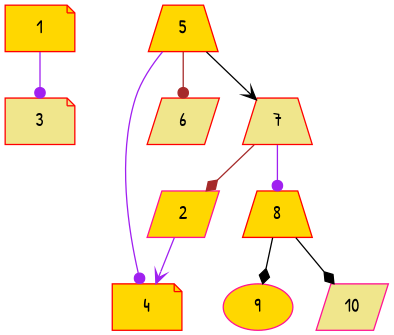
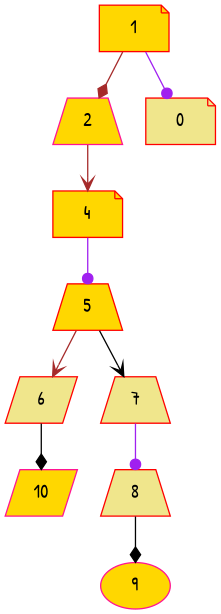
edge "5" -> "6": arrowhead dot -> vee
node "3": label "3" -> "0"
edge "5" -> "4": reversed
edge "7" -> "2": now "1" -> "2"
node "2": shape parallelogram -> trapezium
node "8": fillcolor gold -> khaki
edge "2" -> "4": color purple -> brown
edge "8" -> "10": now "6" -> "10"
node "10": fillcolor khaki -> gold
